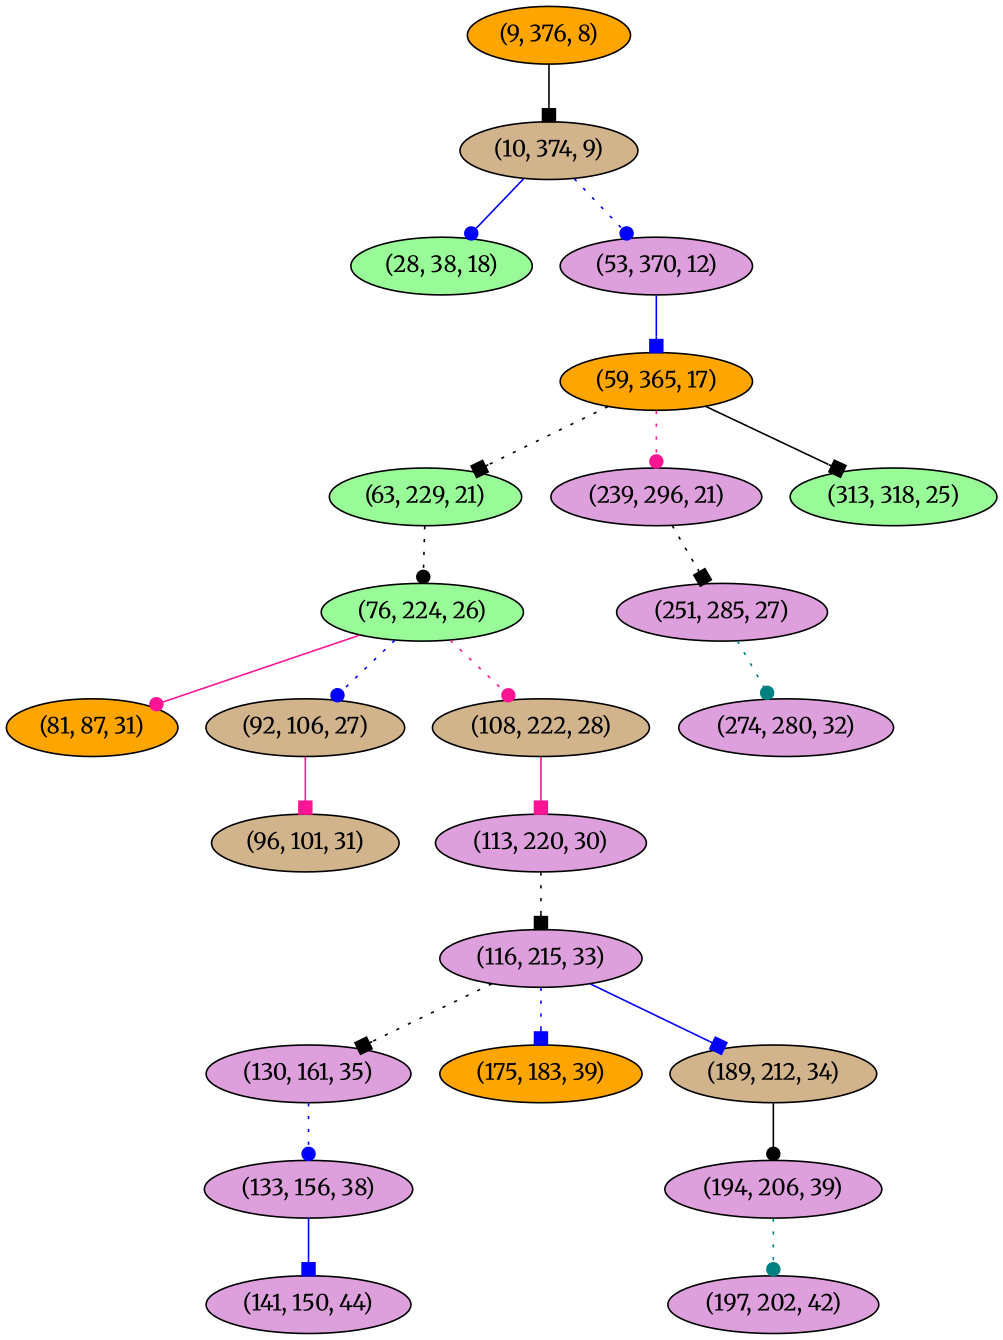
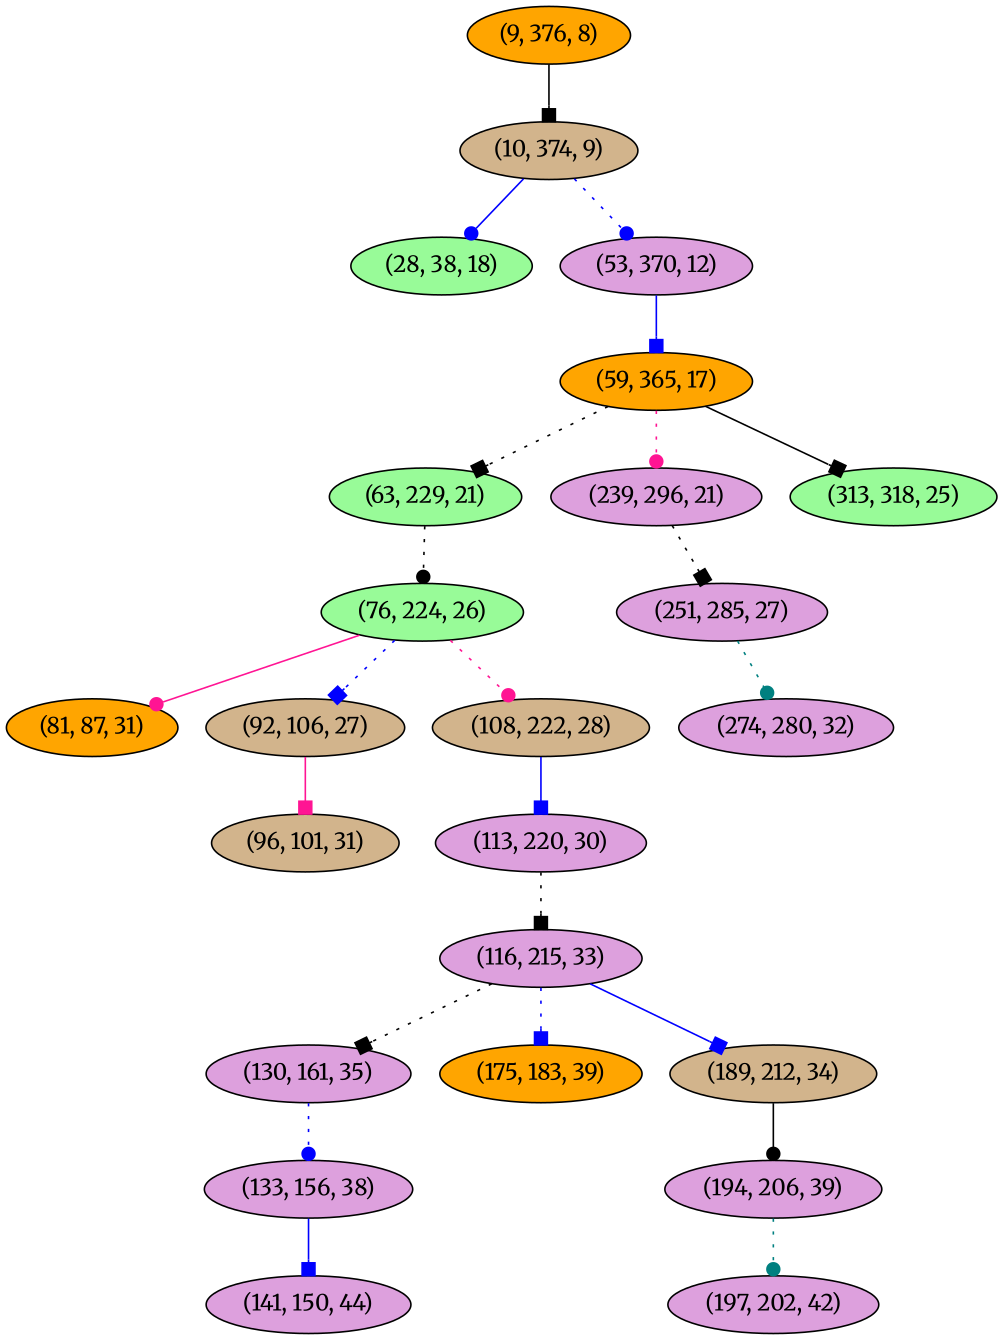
edge "(76, 224, 26)" -> "(92, 106, 27)": arrowhead dot -> box
edge "(108, 222, 28)" -> "(113, 220, 30)": color deeppink -> blue
